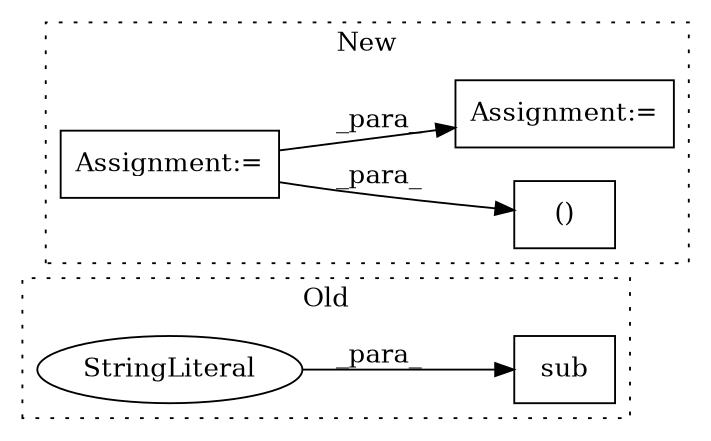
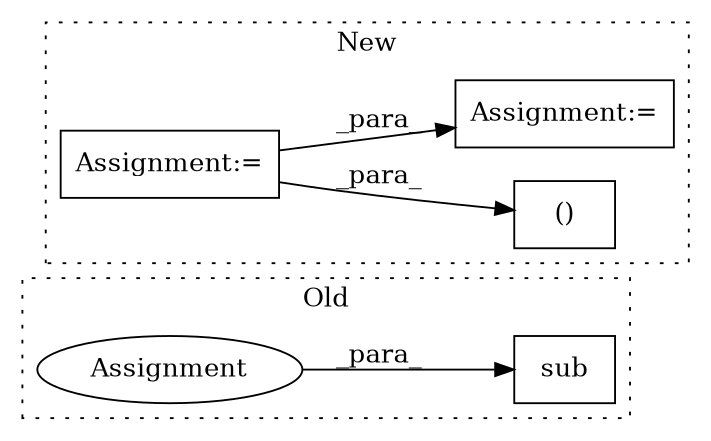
node "StringLiteral": label "StringLiteral" -> "Assignment"
